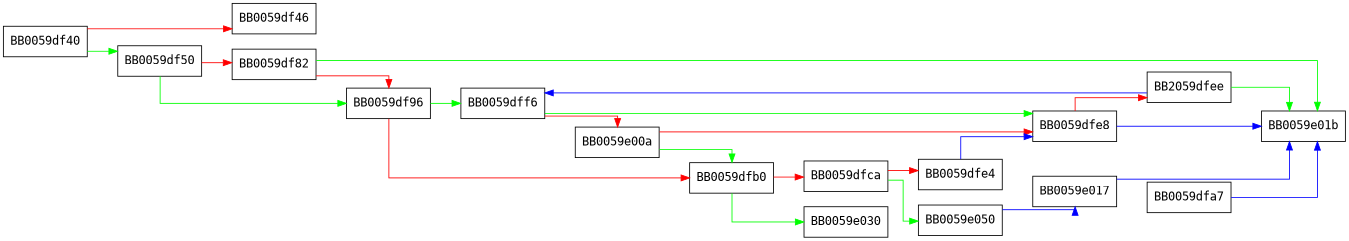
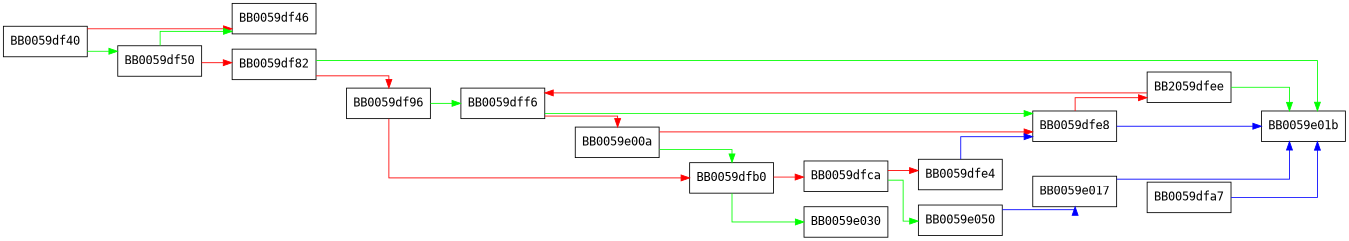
edge "BB2059dfee" -> "BB0059dff6": color blue -> red
edge "BB0059df50" -> "BB0059df96": now "BB0059df50" -> "BB0059df46"
